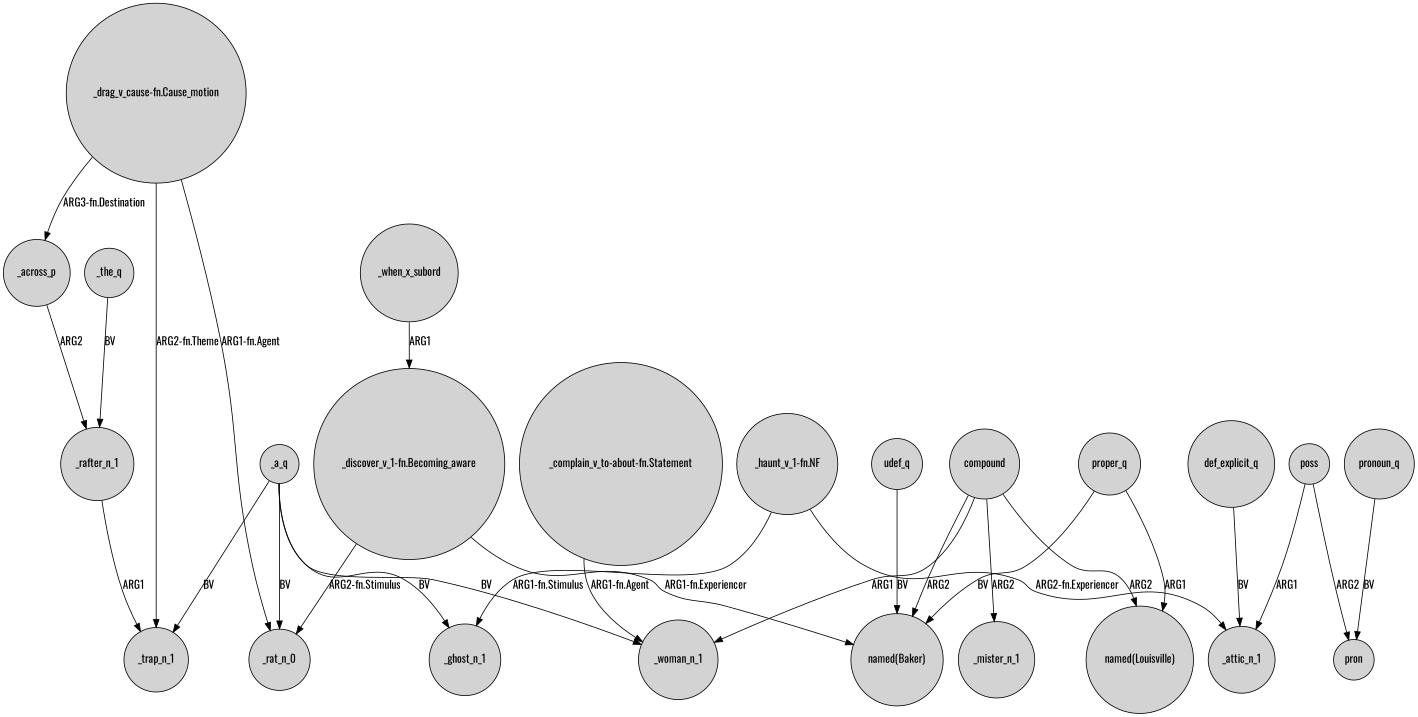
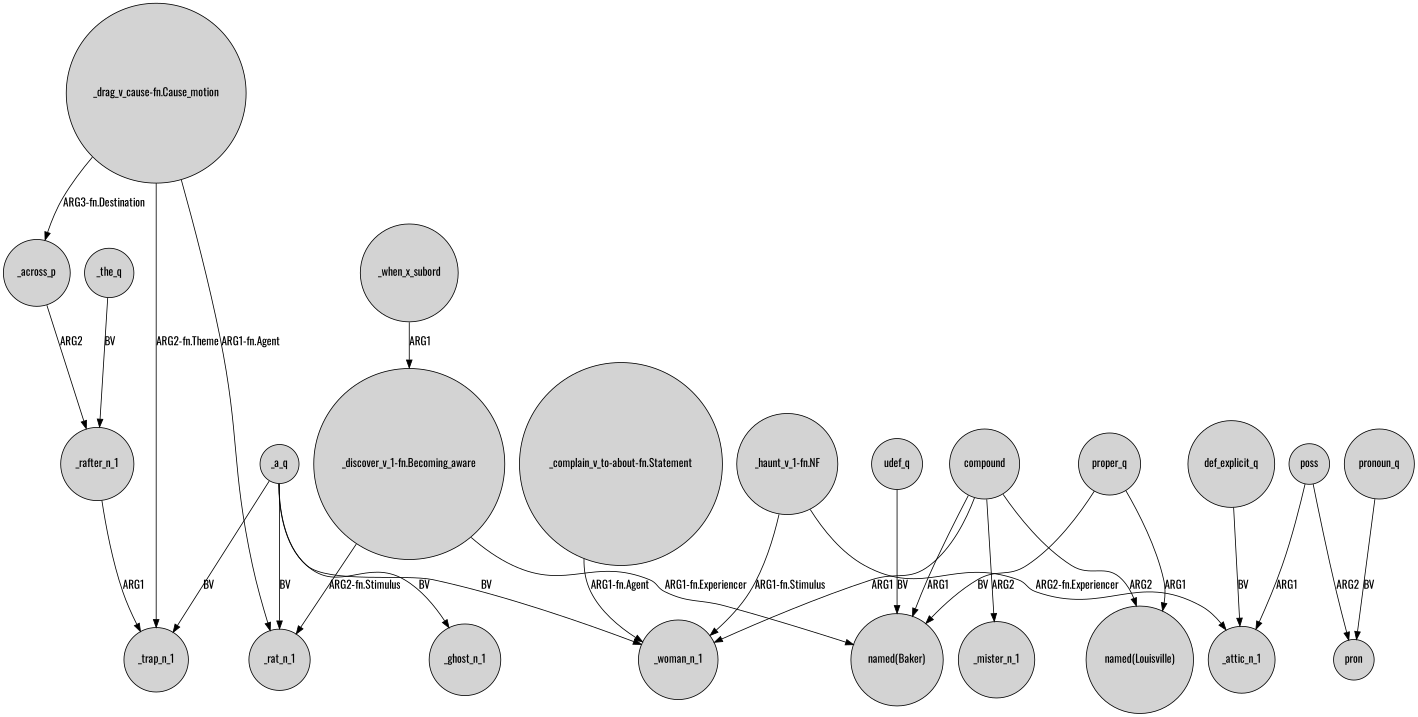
edge "_haunt_v_1-fn.NF" -> "_ghost_n_1": now "_haunt_v_1-fn.NF" -> "_woman_n_1"
edge "compound" -> "named(Baker)": label "ARG2" -> "ARG1"
node "_rat_n_0": label "_rat_n_0" -> "_rat_n_1"
